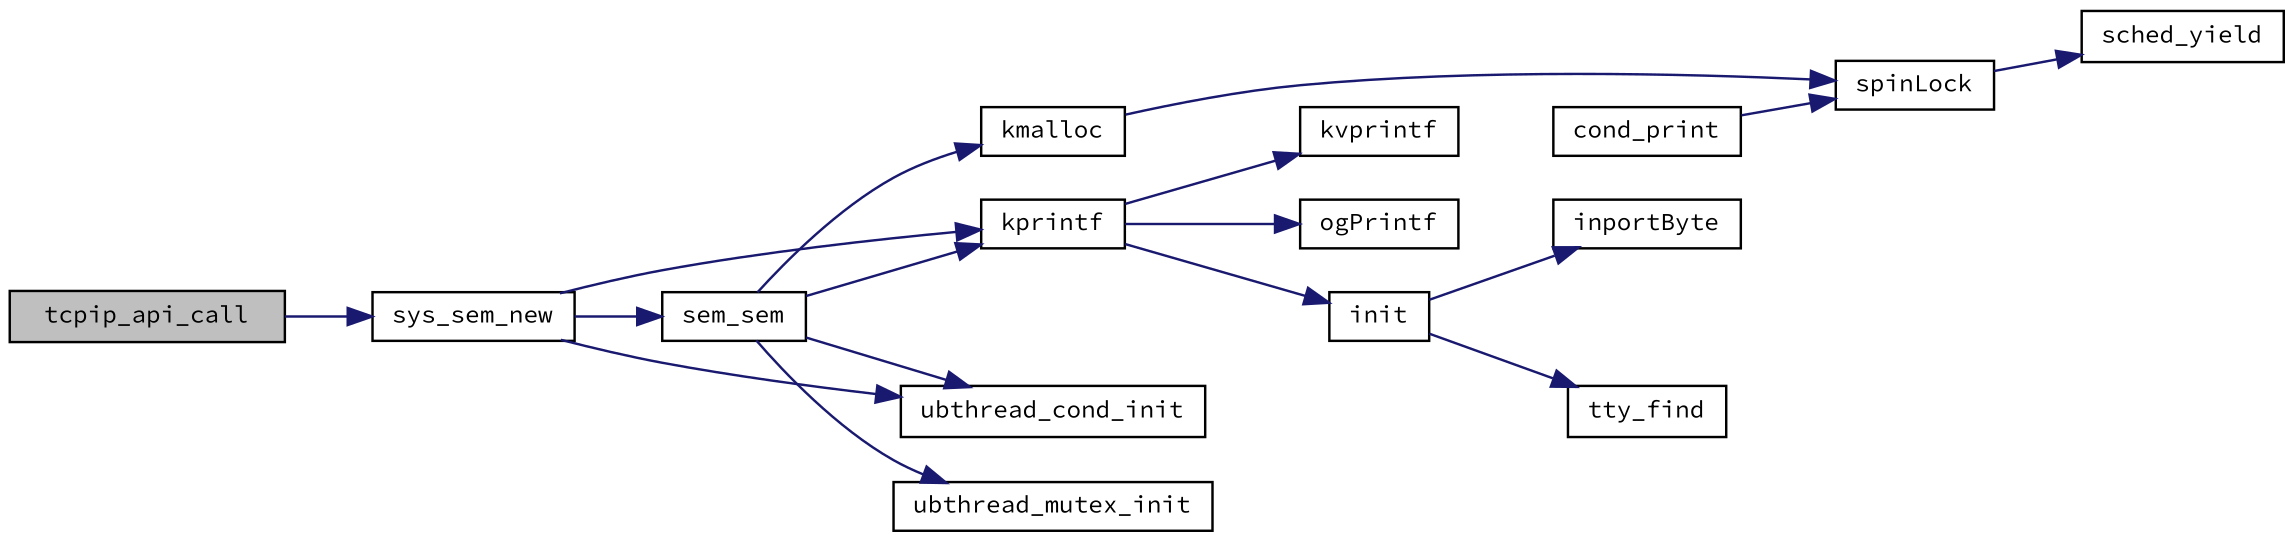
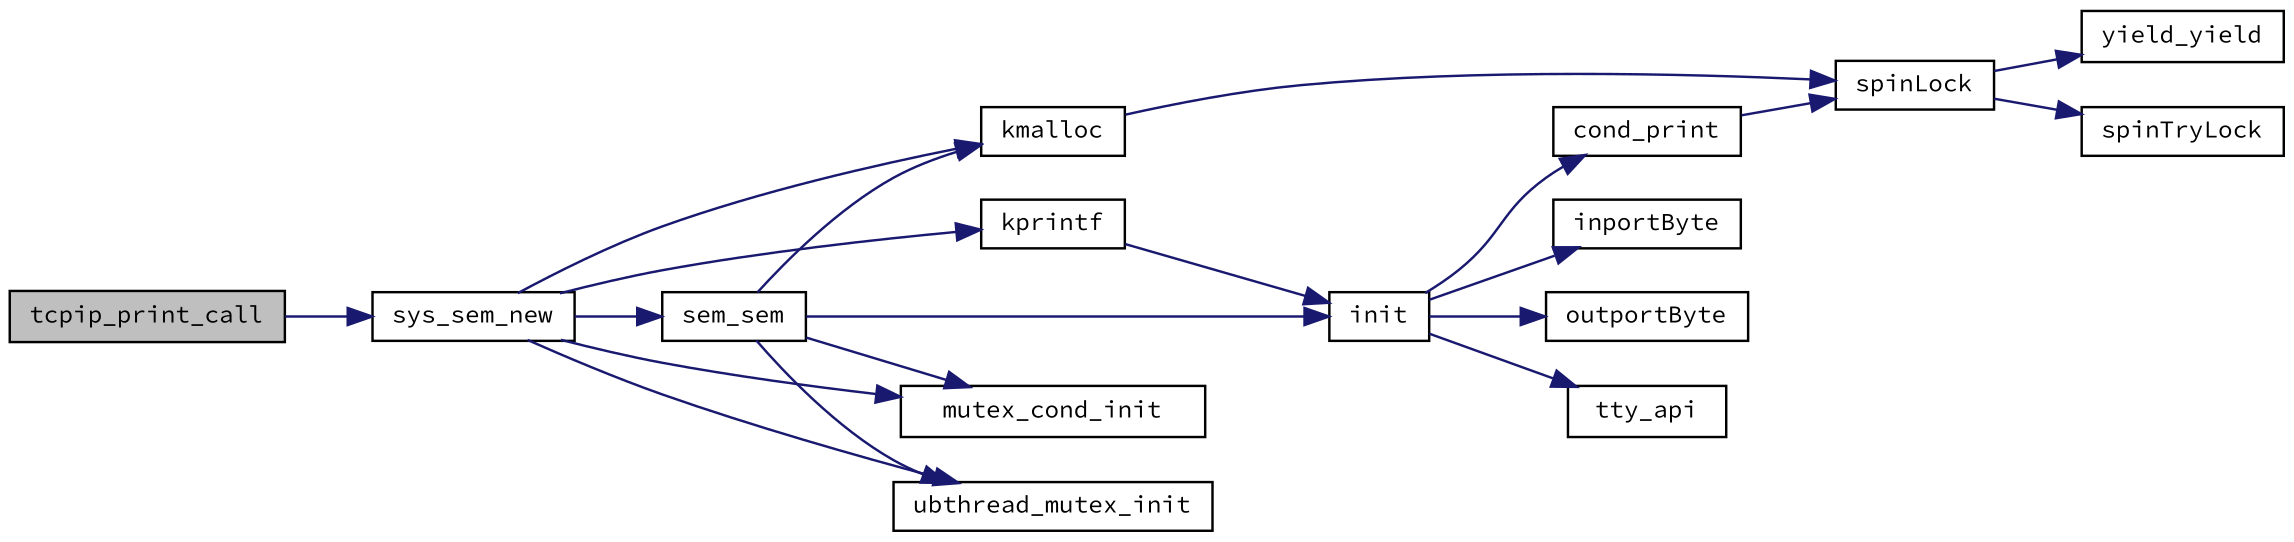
node "sched_yield": label "sched_yield" -> "yield_yield"
node "kvprintf": removed
node "spinTryLock": added
edge "sys_sem_new" -> "kmalloc": added
node "ogPrintf": removed
edge "init" -> "cond_print": added
edge "sem_sem" -> "kprintf": now "sem_sem" -> "init"
node "tcpip_api_call": label "tcpip_api_call" -> "tcpip_print_call"
node "outportByte": added
node "ubthread_cond_init": label "ubthread_cond_init" -> "mutex_cond_init"
node "tty_find": label "tty_find" -> "tty_api"
edge "sys_sem_new" -> "ubthread_mutex_init": added
